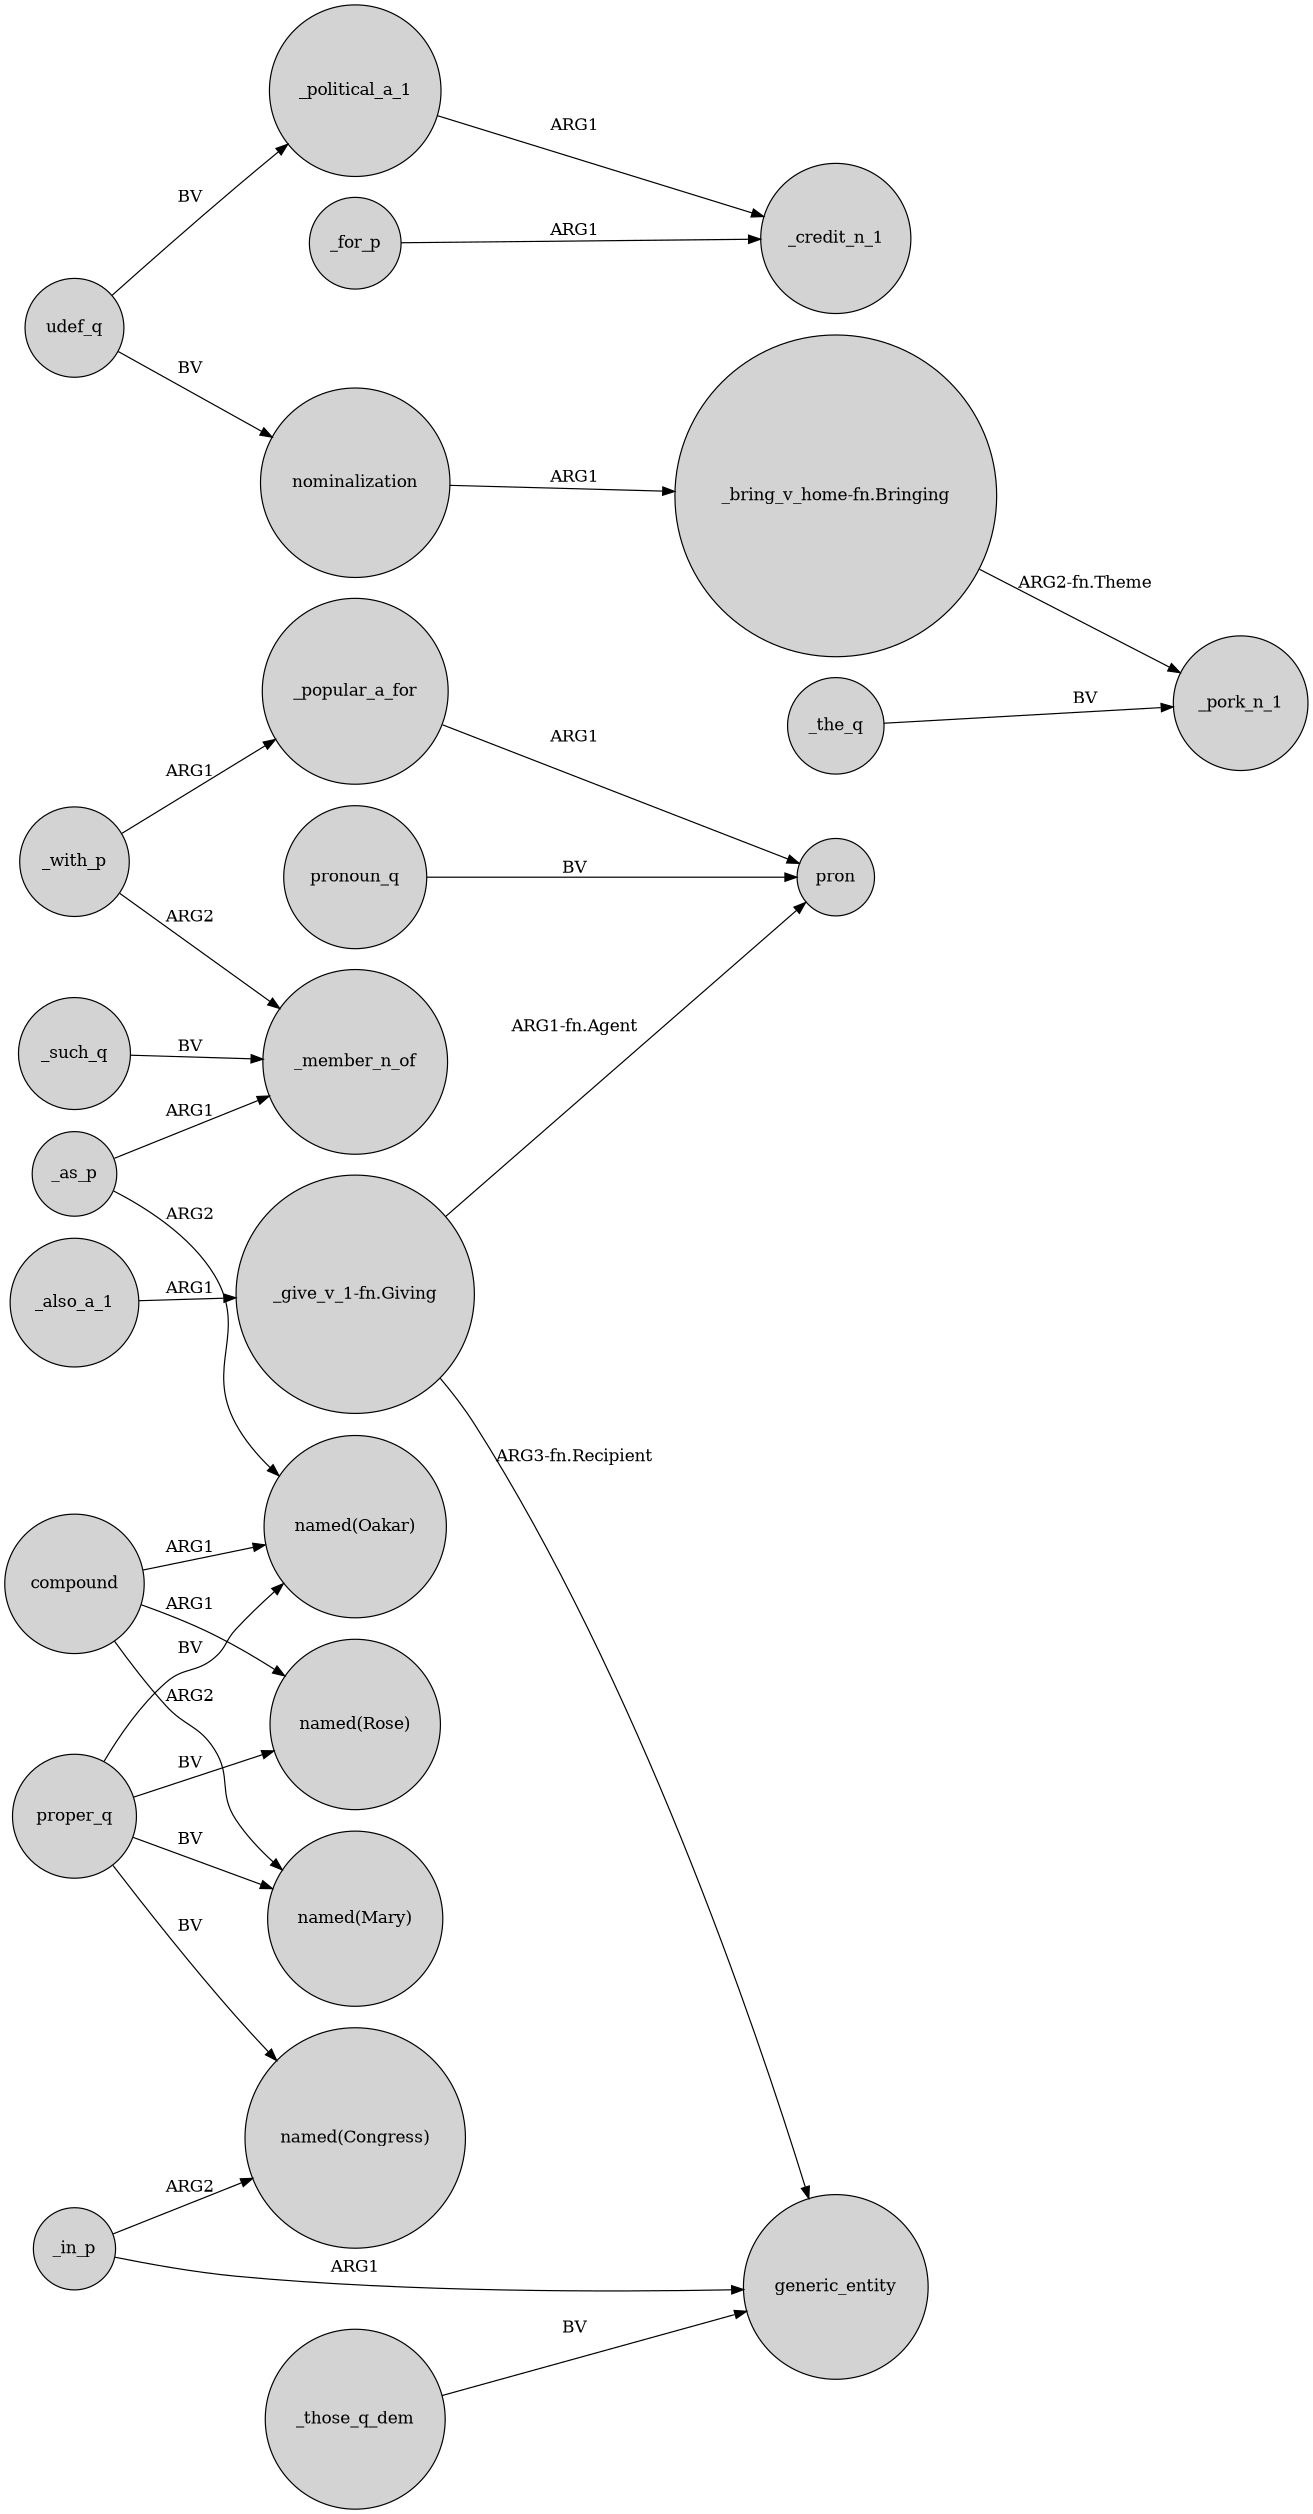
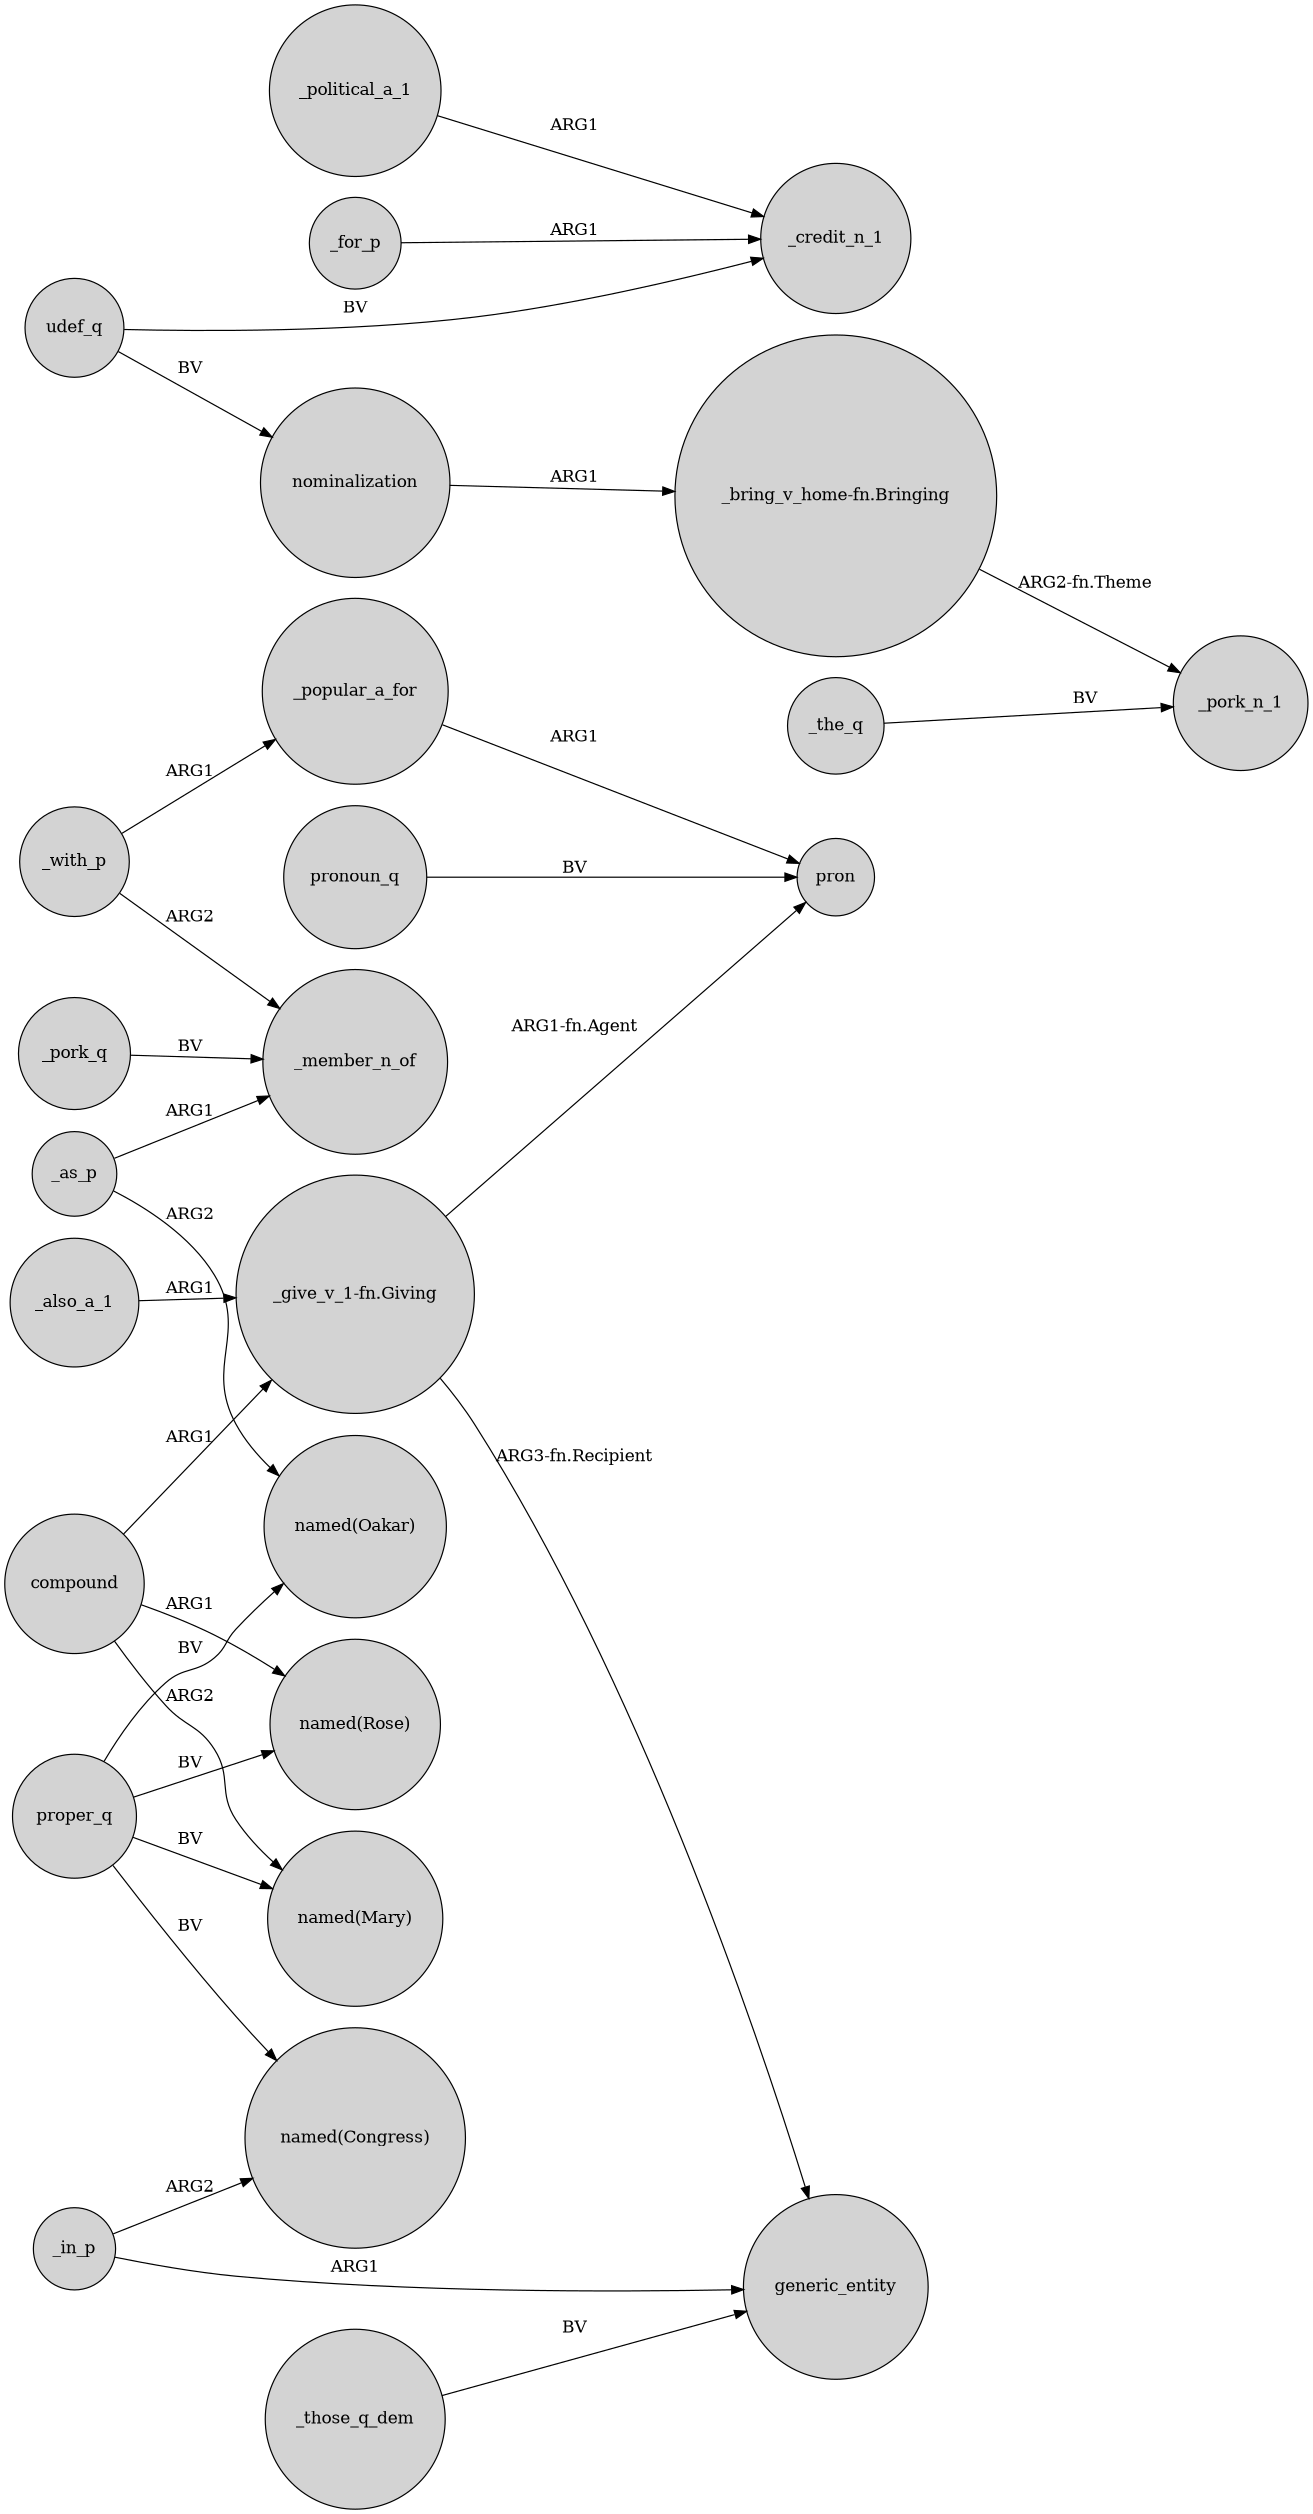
edge "udef_q" -> "_political_a_1": now "udef_q" -> "_credit_n_1"
node "_such_q": label "_such_q" -> "_pork_q"
edge "compound" -> "named(Oakar)": now "compound" -> "_give_v_1-fn.Giving"
